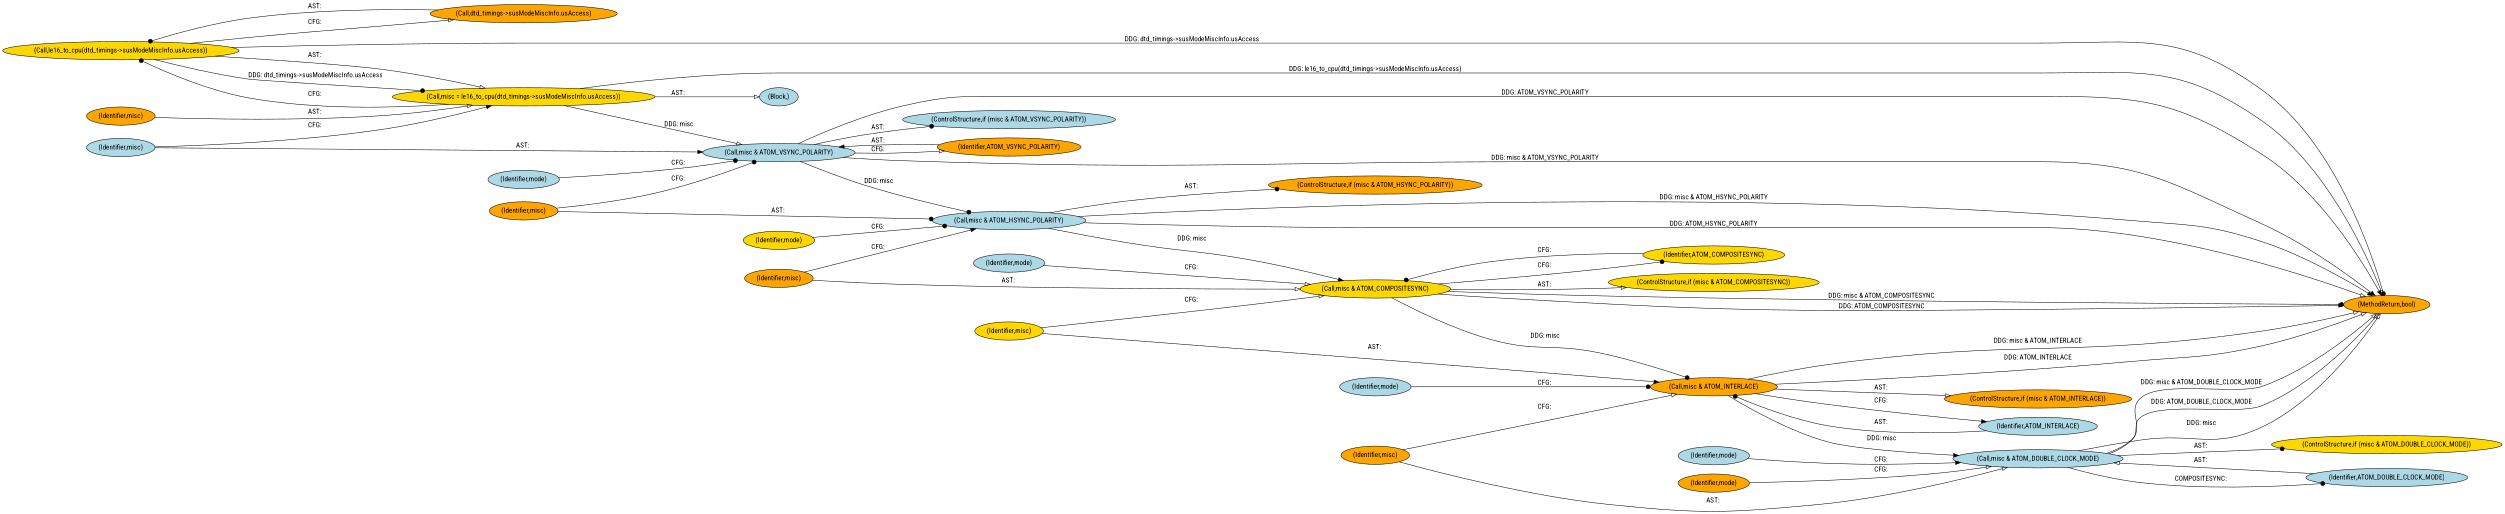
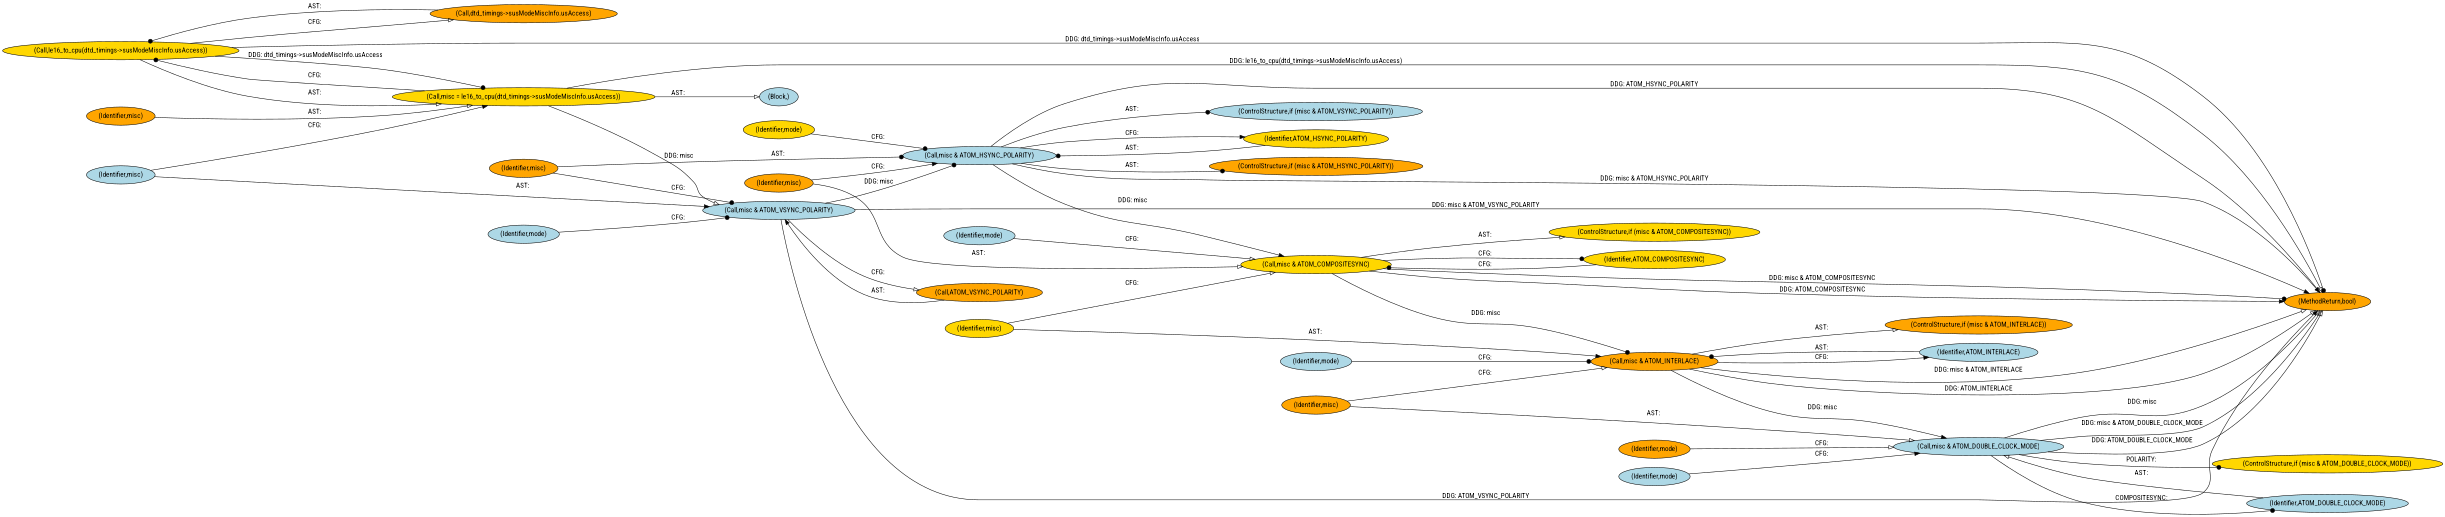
edge "(Call,misc & ATOM_VSYNC_POLARITY)" -> "(ControlStructure,if (misc & ATOM_VSYNC_POLARITY))": now "(Call,misc & ATOM_HSYNC_POLARITY)" -> "(ControlStructure,if (misc & ATOM_VSYNC_POLARITY))"
node "(Identifier,ATOM_HSYNC_POLARITY)": added
node "(Identifier,ATOM_VSYNC_POLARITY)": label "(Identifier,ATOM_VSYNC_POLARITY)" -> "(Call,ATOM_VSYNC_POLARITY)"
edge "(Call,misc & ATOM_DOUBLE_CLOCK_MODE)" -> "(ControlStructure,if (misc & ATOM_DOUBLE_CLOCK_MODE))": label "AST: " -> "POLARITY: "
